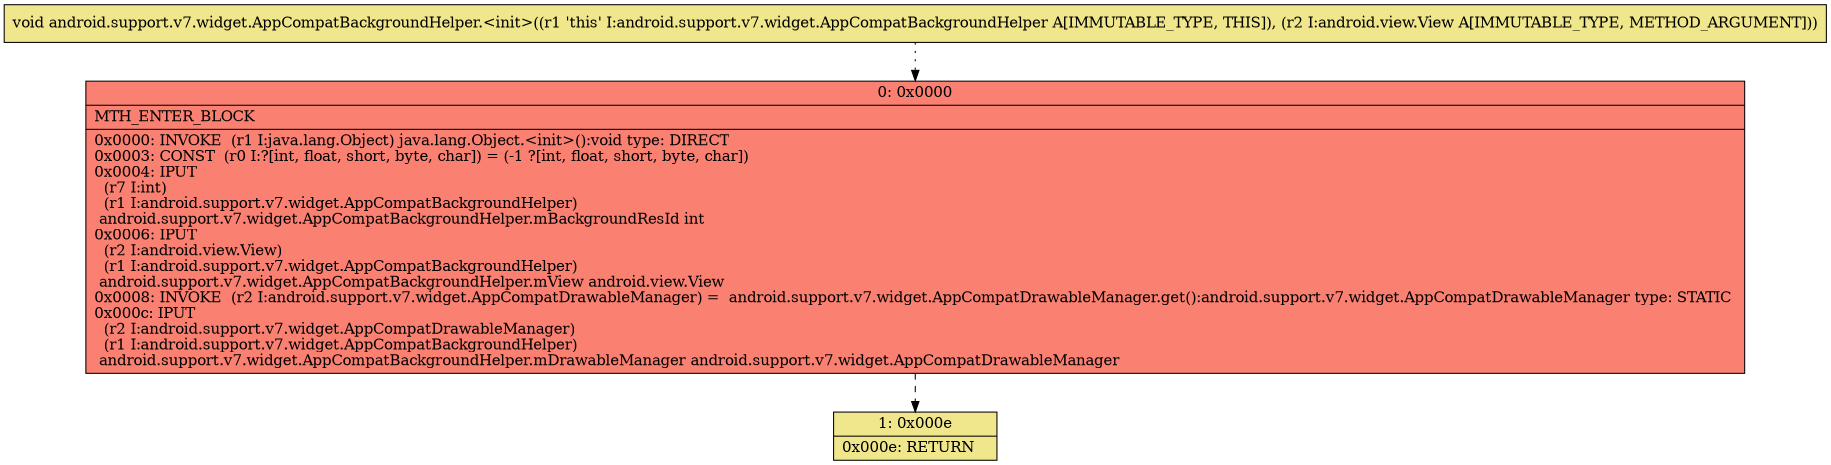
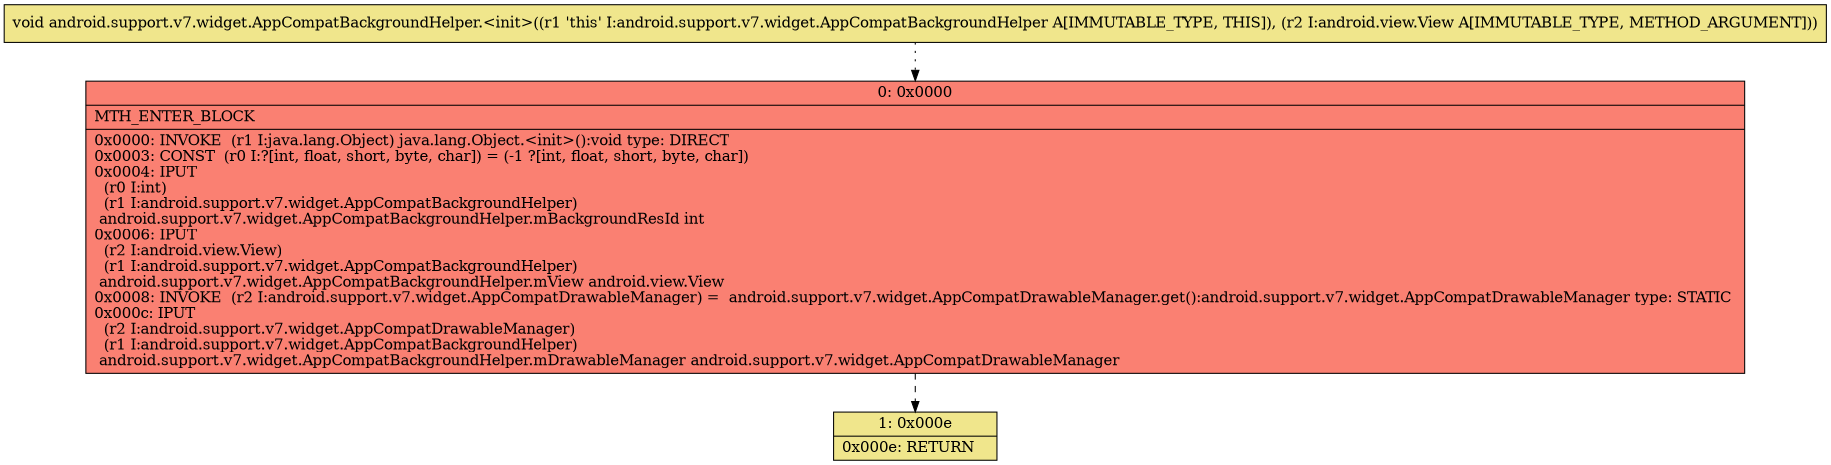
node "0: 0x0000": text "(r7 I:int)" -> "(r0 I:int)"
